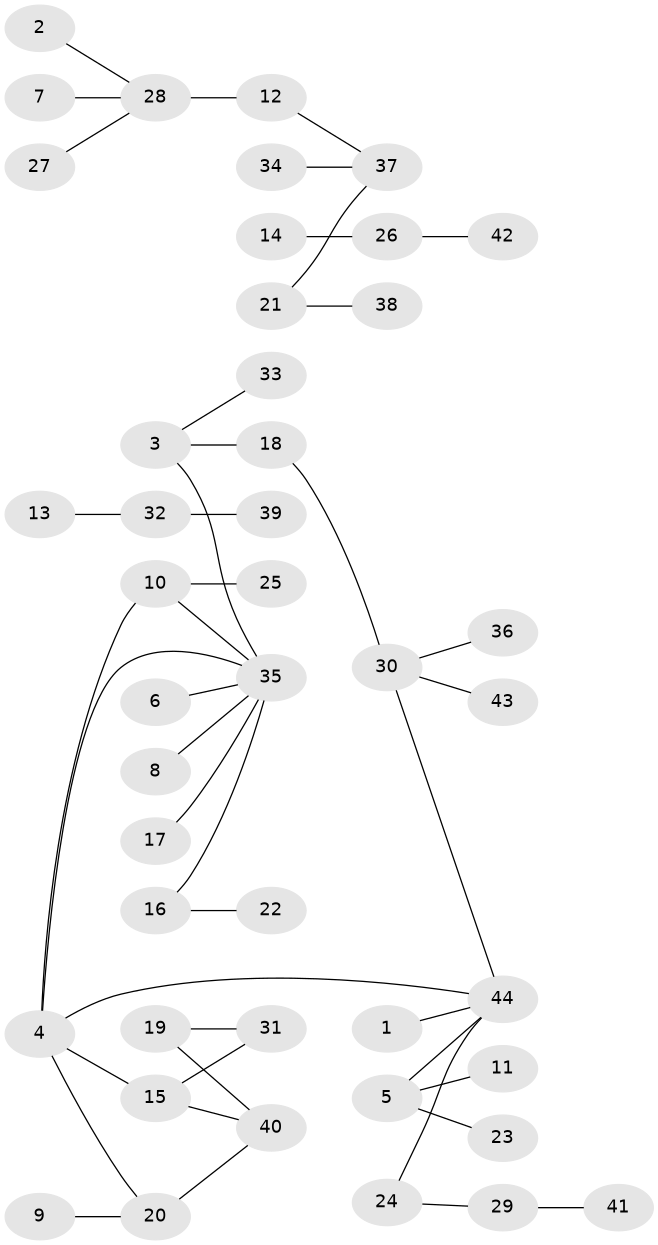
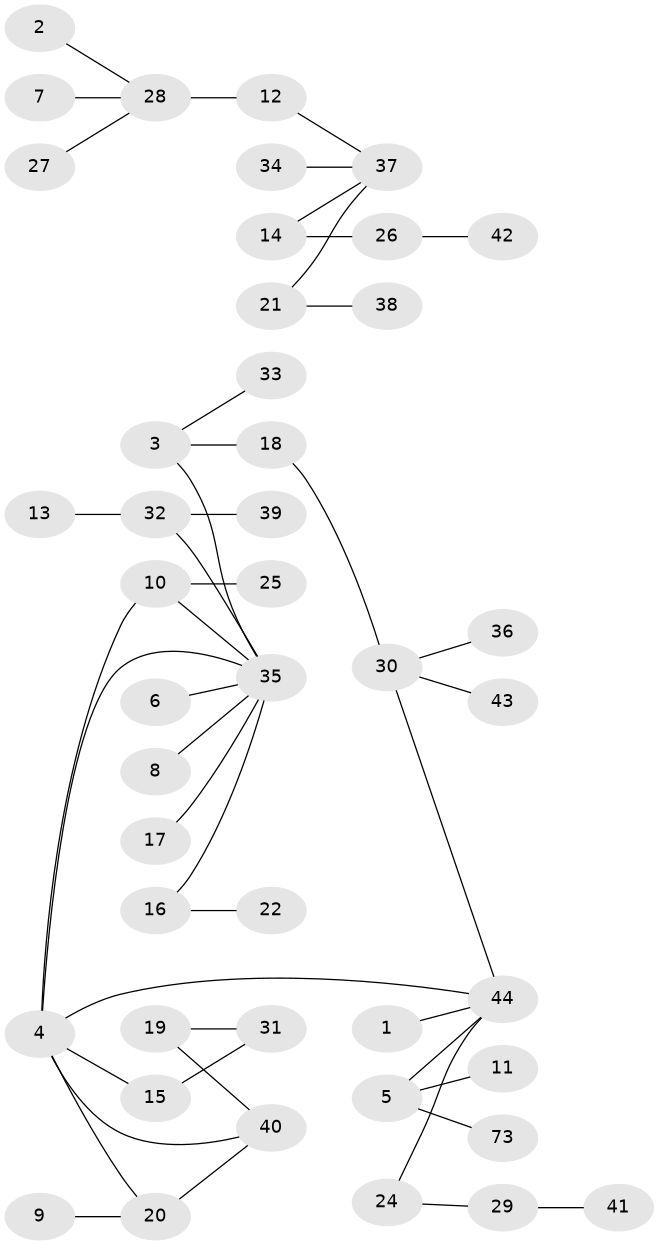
edge "37" -- "14": added
edge "32" -- "35": added
edge "15" -- "40": now "4" -- "40"
node "23": label "23" -> "73"
